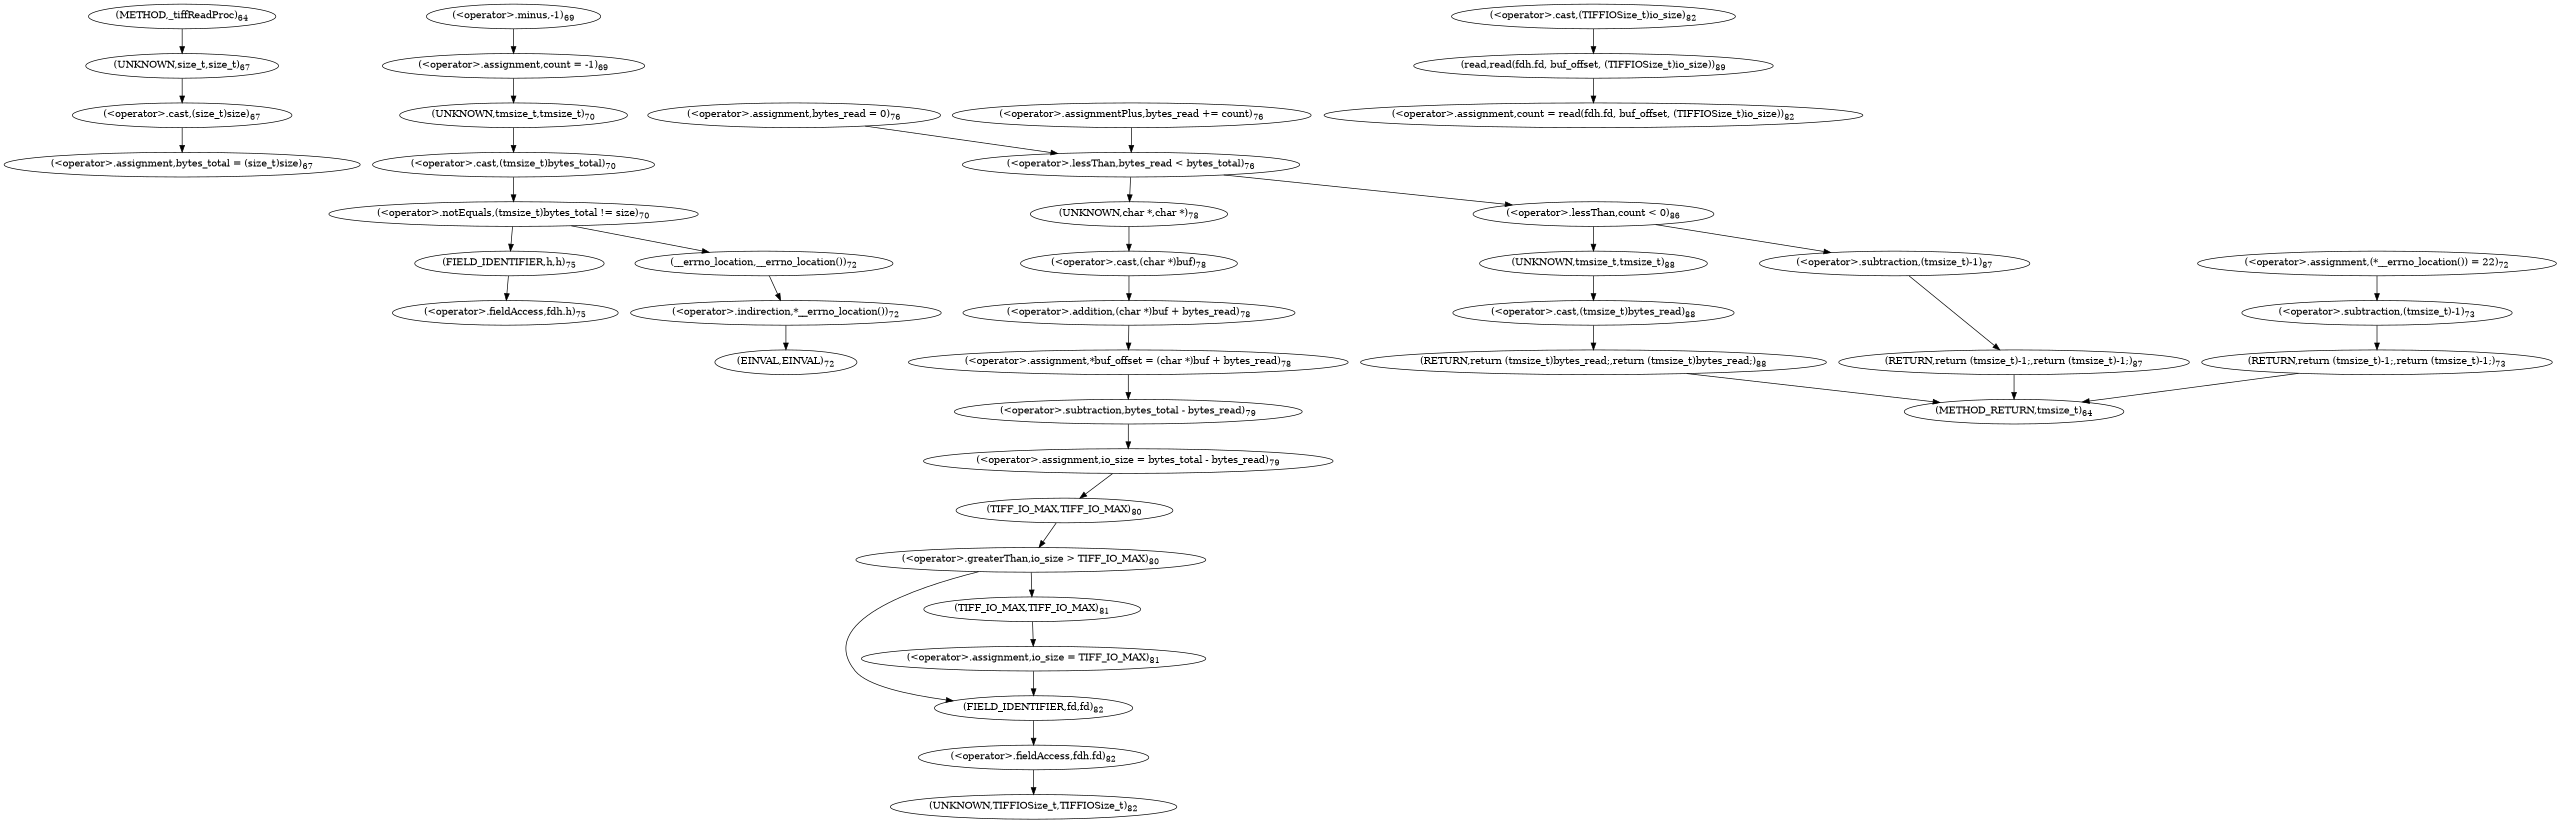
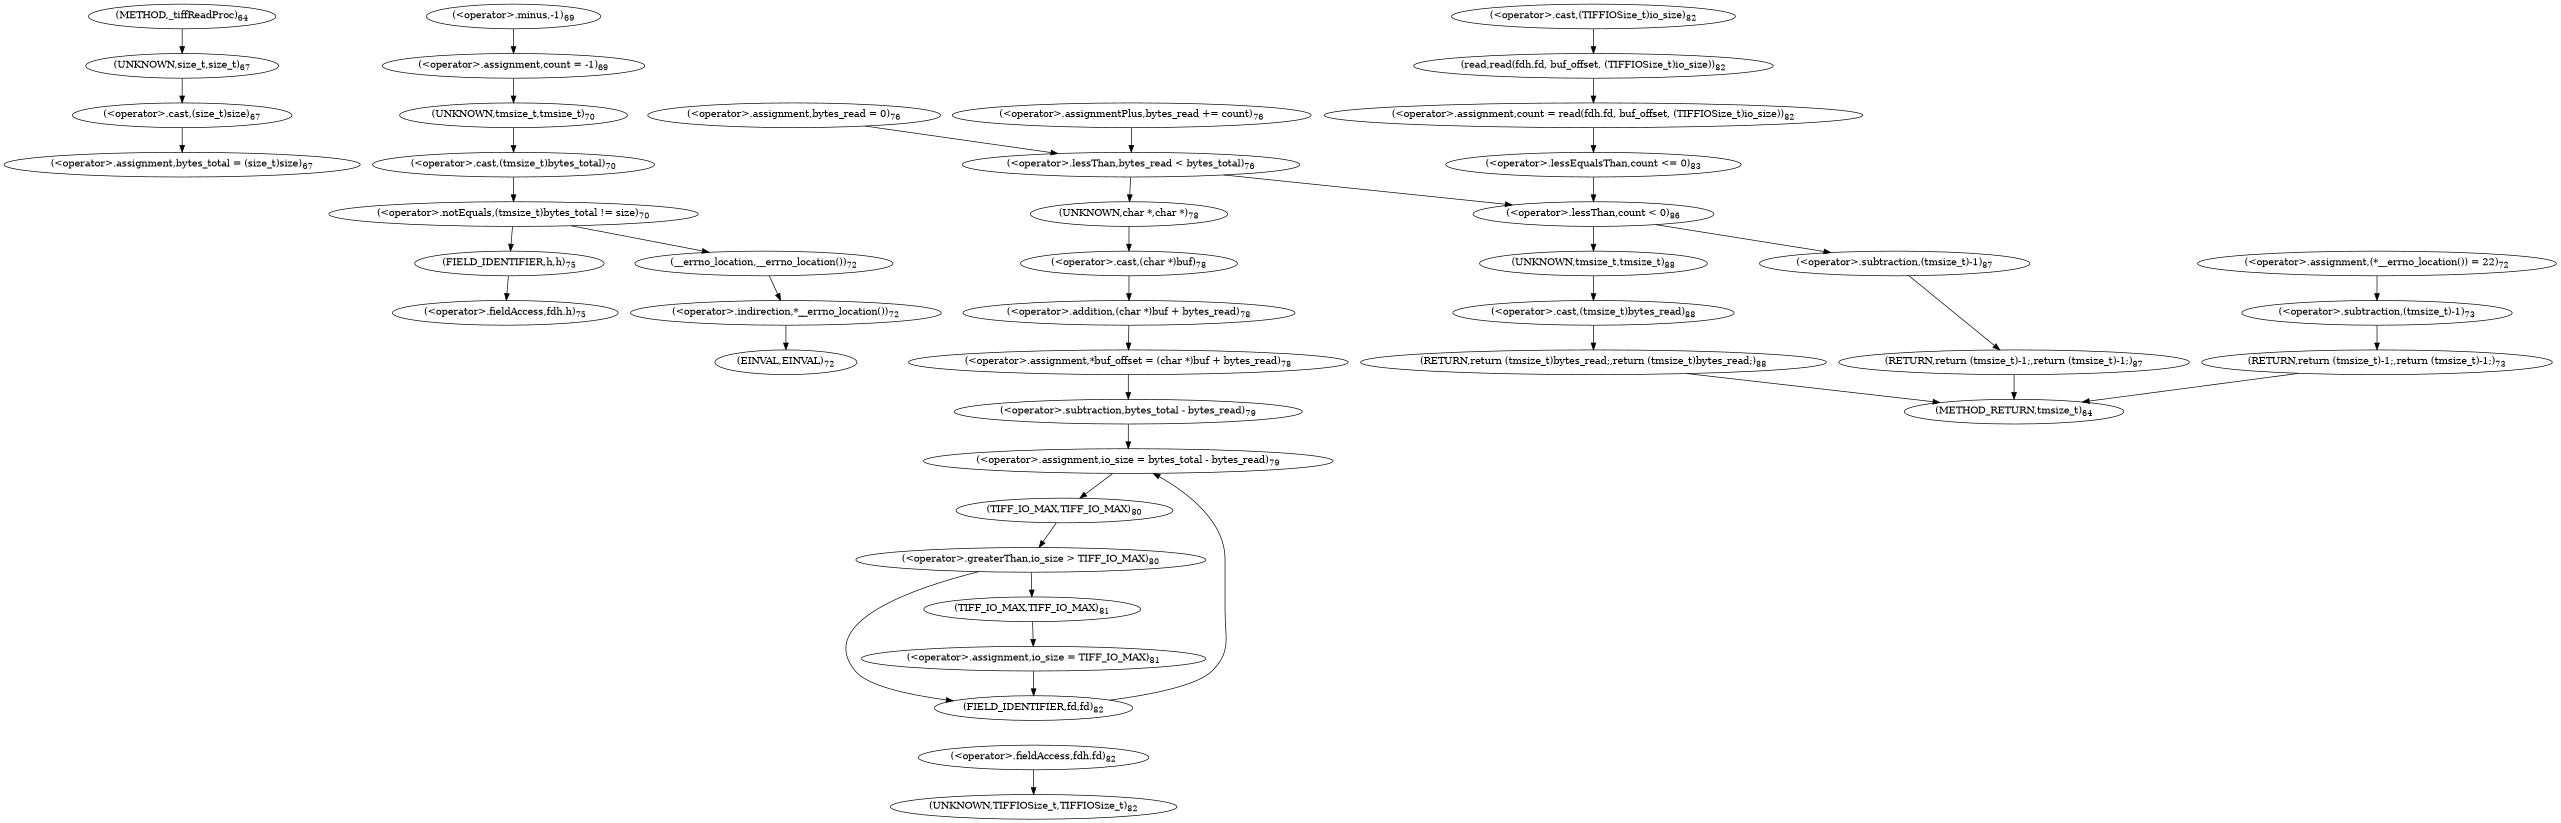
node "(read,read(fdh.fd, buf_offset, (TIFFIOSize_t)io_size))": text "89" -> "82"
node "(<operator>.lessEqualsThan,count <= 0)": added
edge "(FIELD_IDENTIFIER,fd,fd)" -> "(<operator>.fieldAccess,fdh.fd)": now "(FIELD_IDENTIFIER,fd,fd)" -> "(<operator>.assignment,io_size = bytes_total - bytes_read)"
